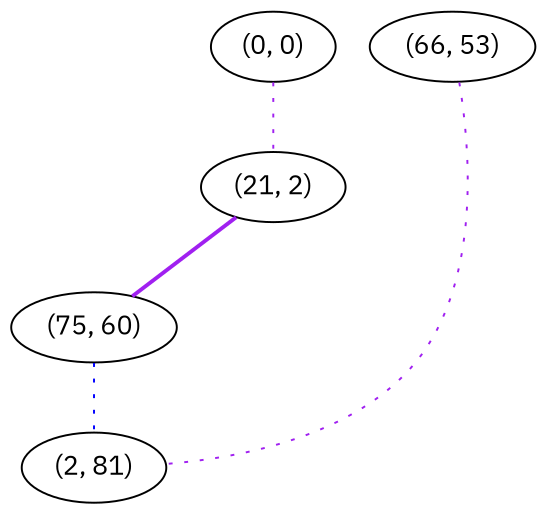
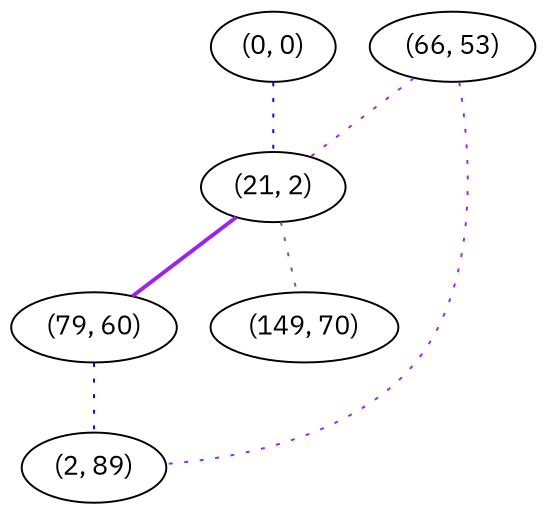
edge "(0, 0)" -- "(21, 2)": color purple -> blue
edge "(66, 53)" -- "(21, 2)": added
node "(75, 60)": label "(75, 60)" -> "(79, 60)"
node "(149, 70)": added
node "(2, 81)": label "(2, 81)" -> "(2, 89)"
